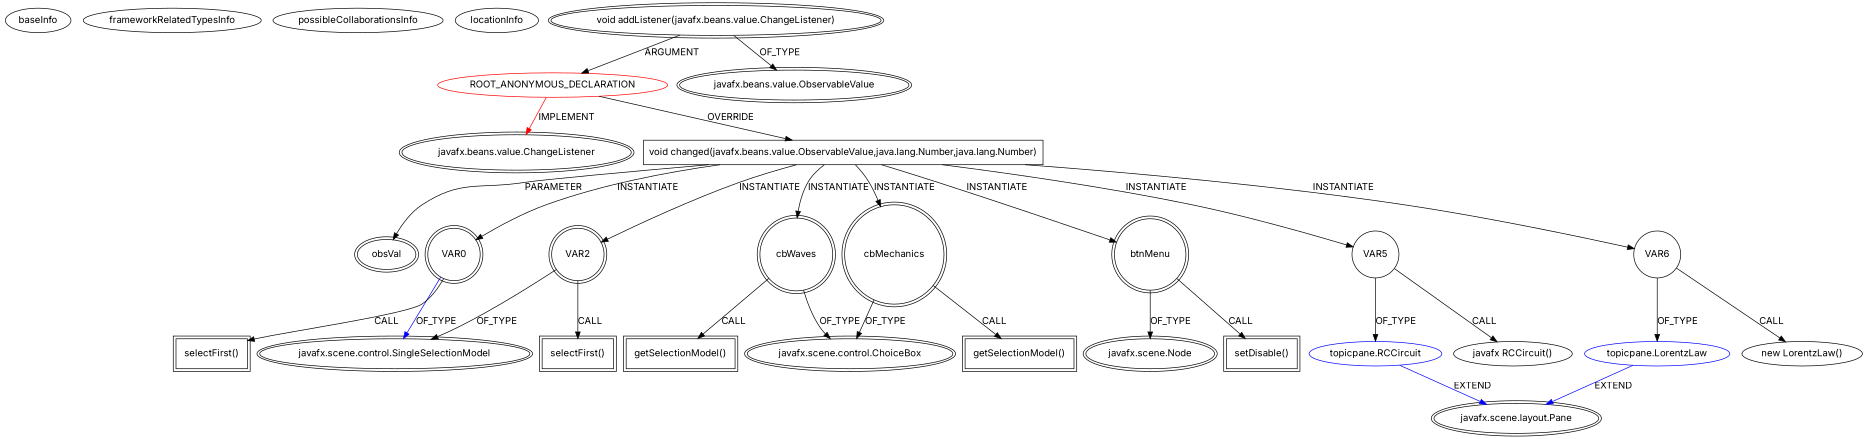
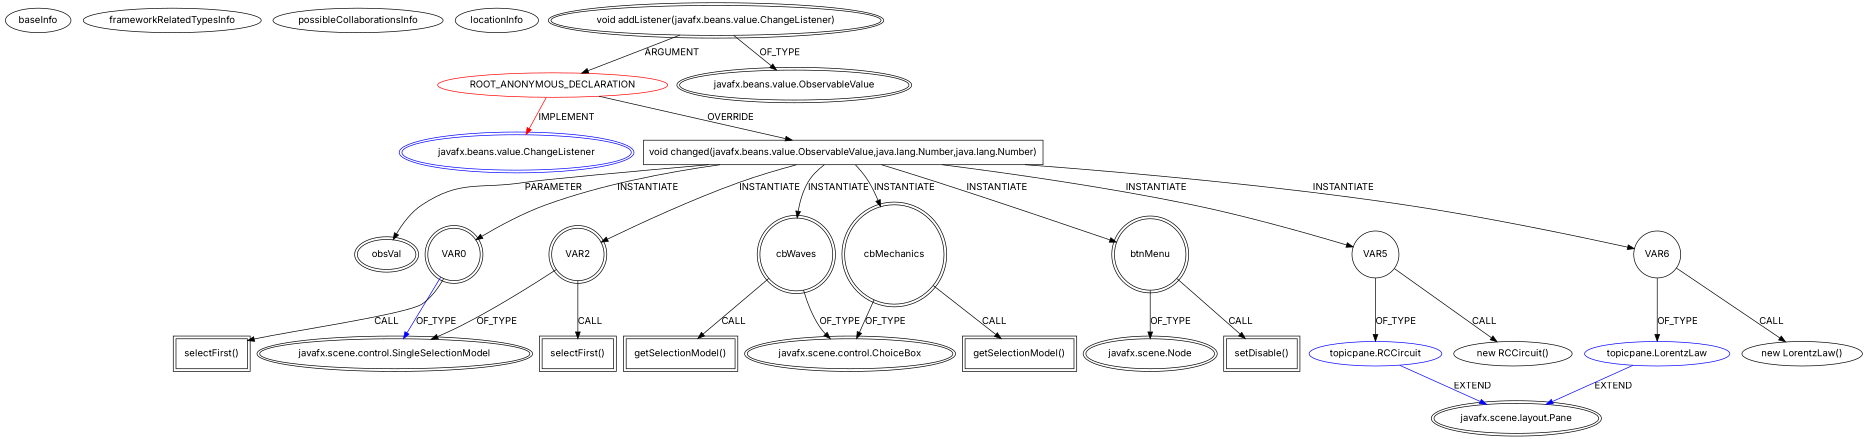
node "javafx.beans.value.ChangeListener": color black -> blue
node "javafx RCCircuit()": label "javafx RCCircuit()" -> "new RCCircuit()"
